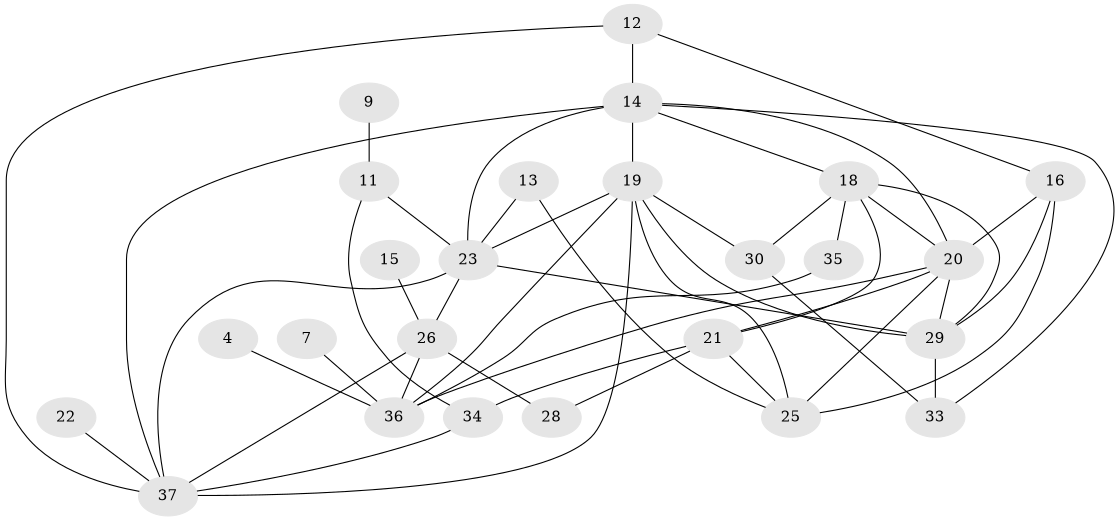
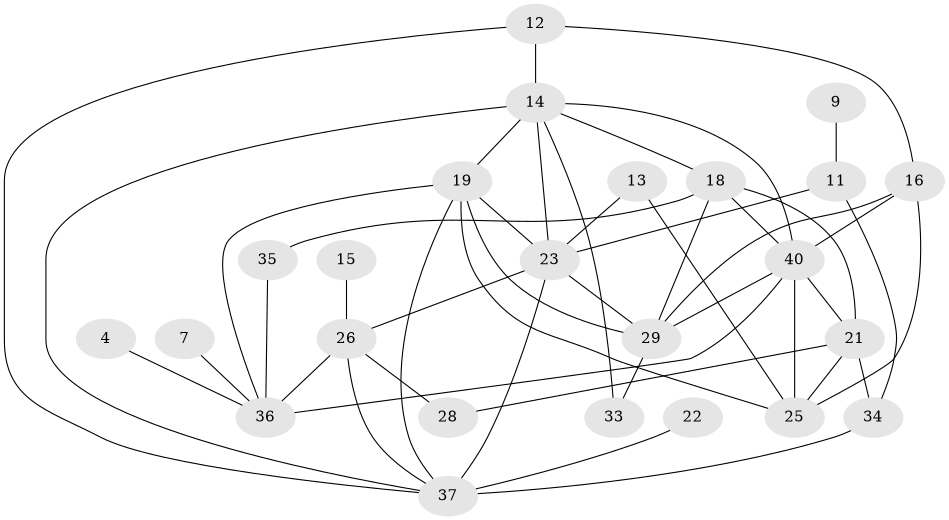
node "30": removed
node "20": label "20" -> "40"
